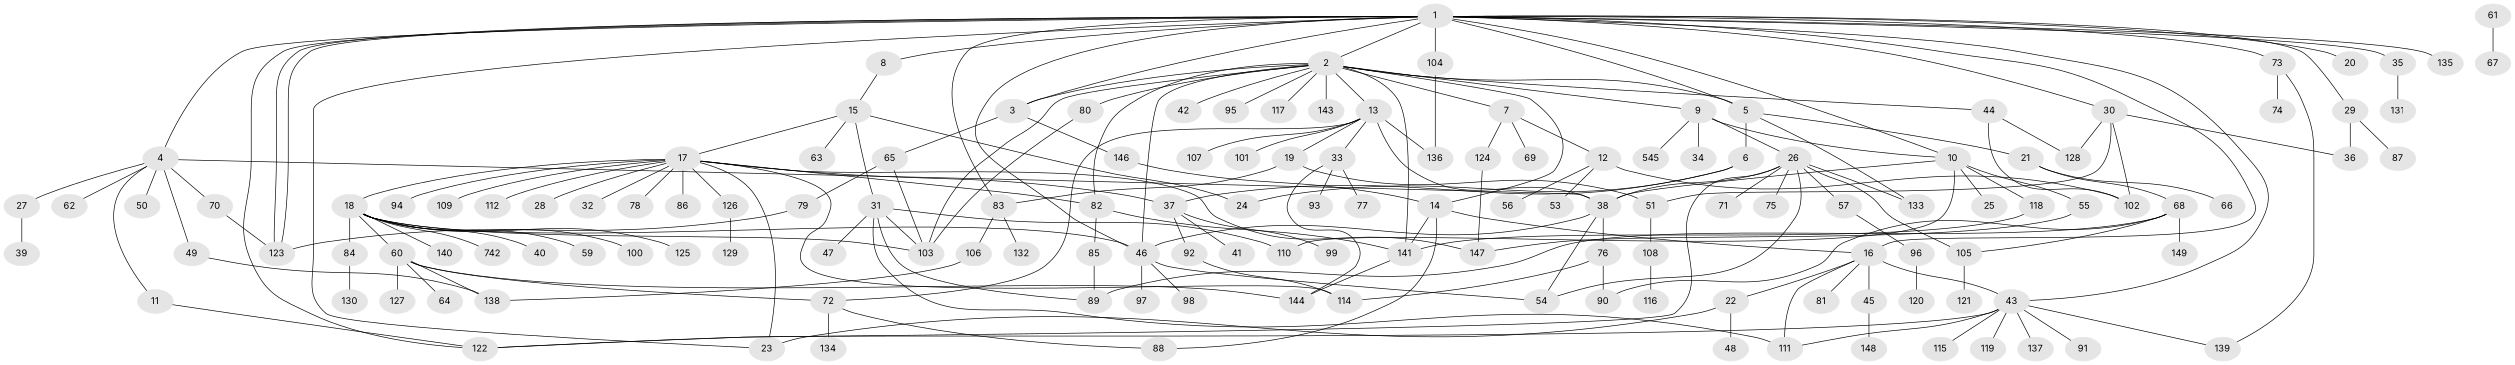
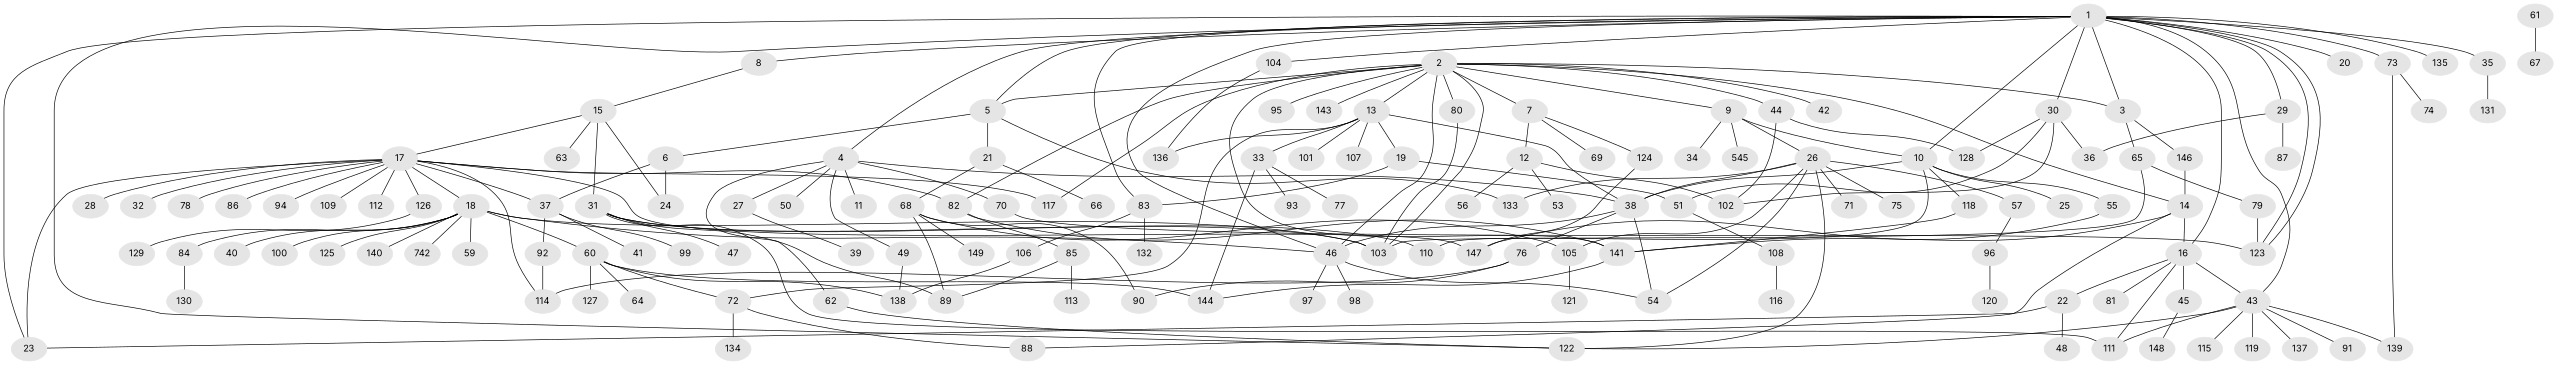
edge "1" -- "2": removed
edge "17" -- "117": added
node "113": added
edge "11" -- "122": now "62" -- "122"
